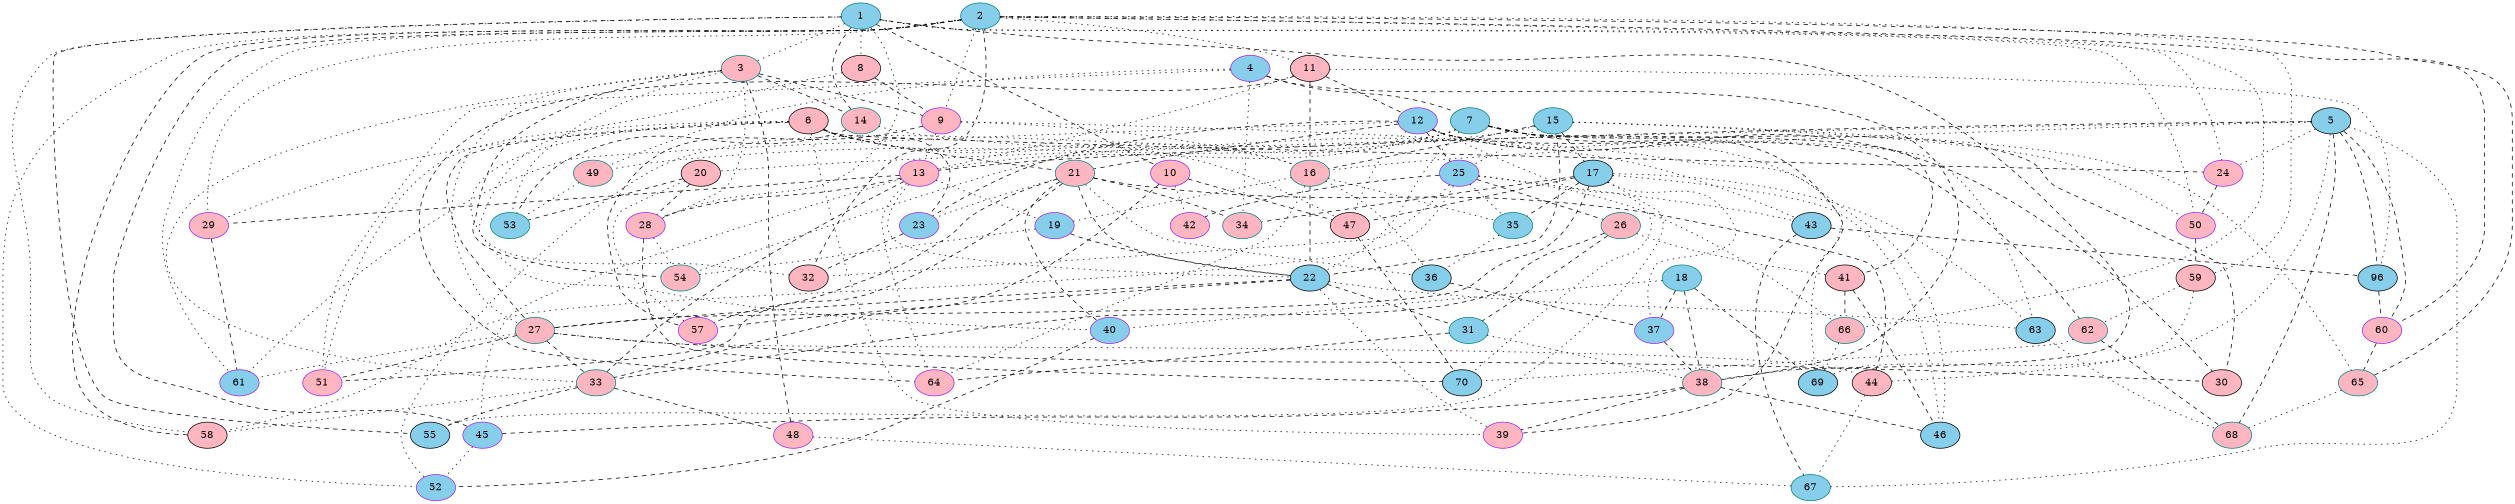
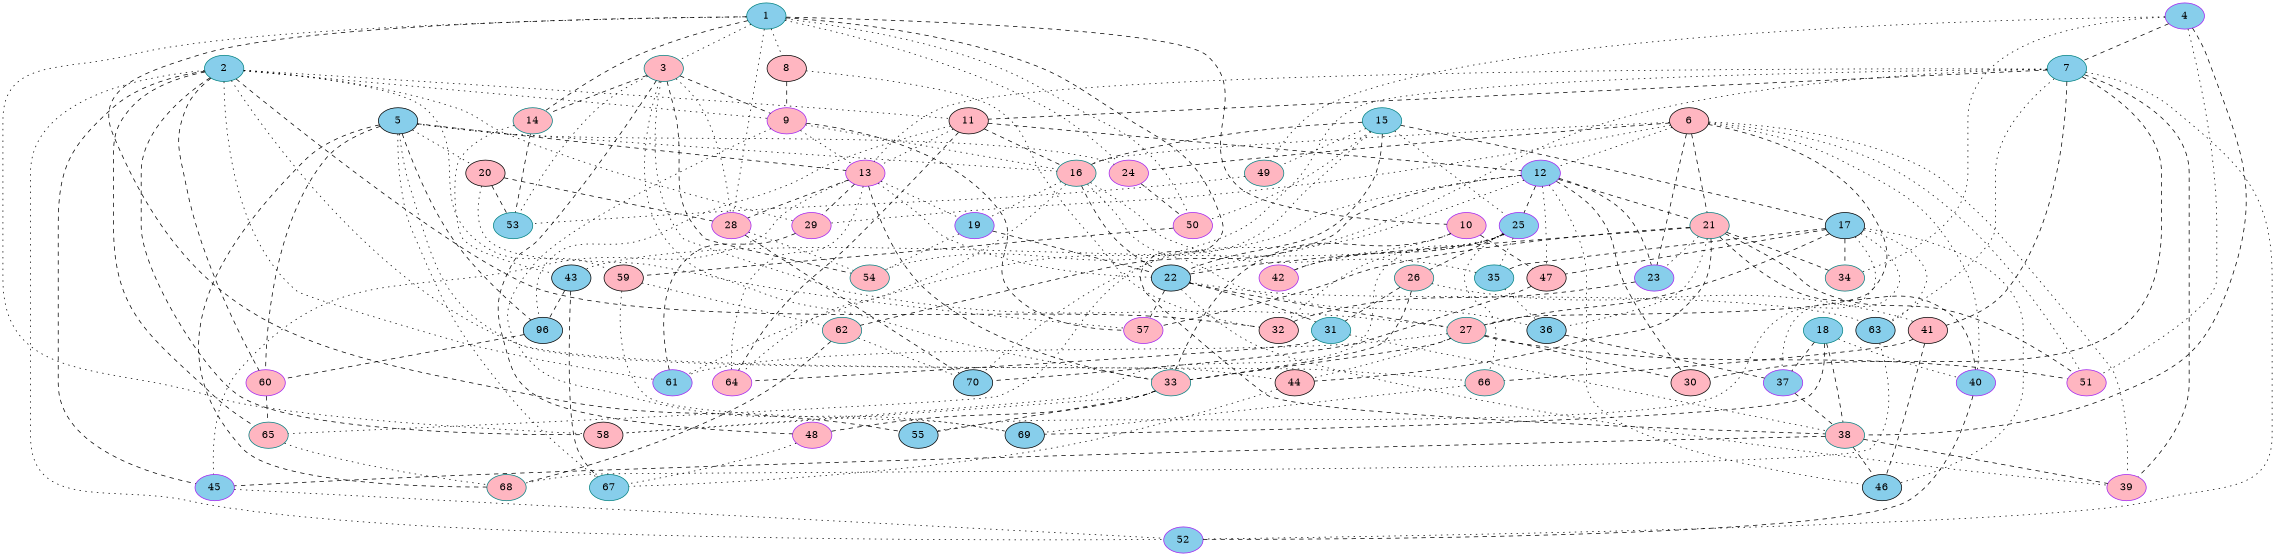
edge "7" -- "11": added
edge "6" -- "47": now "6" -- "12"
